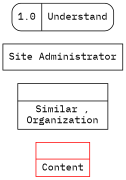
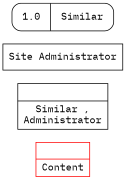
node "1.0": text "Understand" -> "Similar"
node "Similar ,": text "Organization" -> "Administrator"
